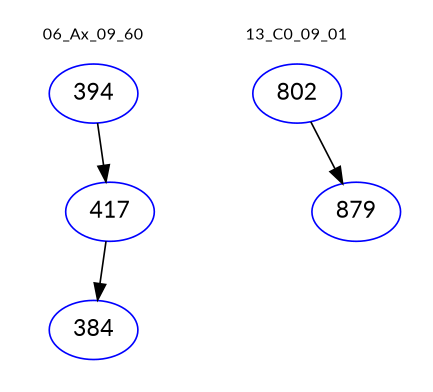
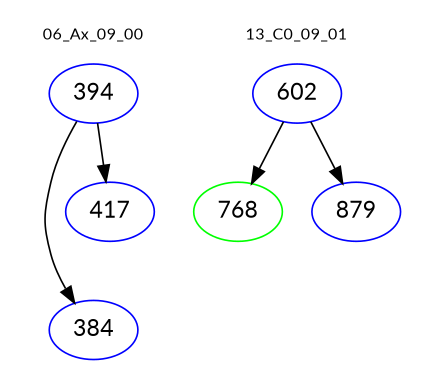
cluster "06_Ax_09_60": label "06_Ax_09_60" -> "06_Ax_09_00"
node "802": label "802" -> "602"
node "768": added
edge "417" -> "384": now "394" -> "384"
